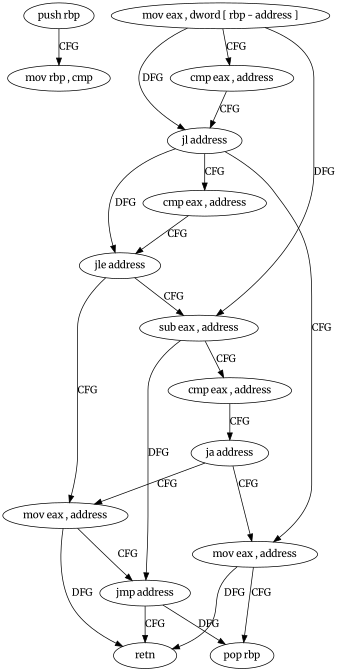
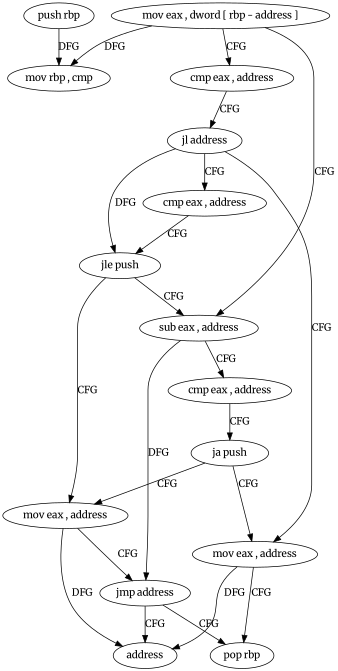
edge "push rbp" -> "mov rbp , cmp": label "CFG" -> "DFG"
edge "mov eax , dword [ rbp - address ]" -> "jl address": now "mov eax , dword [ rbp - address ]" -> "mov rbp , cmp"
edge "mov eax , dword [ rbp - address ]" -> "sub eax , address": label "DFG" -> "CFG"
node "jle address": label "jle address" -> "jle push"
node "ja address": label "ja address" -> "ja push"
edge "jmp address" -> "pop rbp": label "DFG" -> "CFG"
node "retn": label "retn" -> "address"
